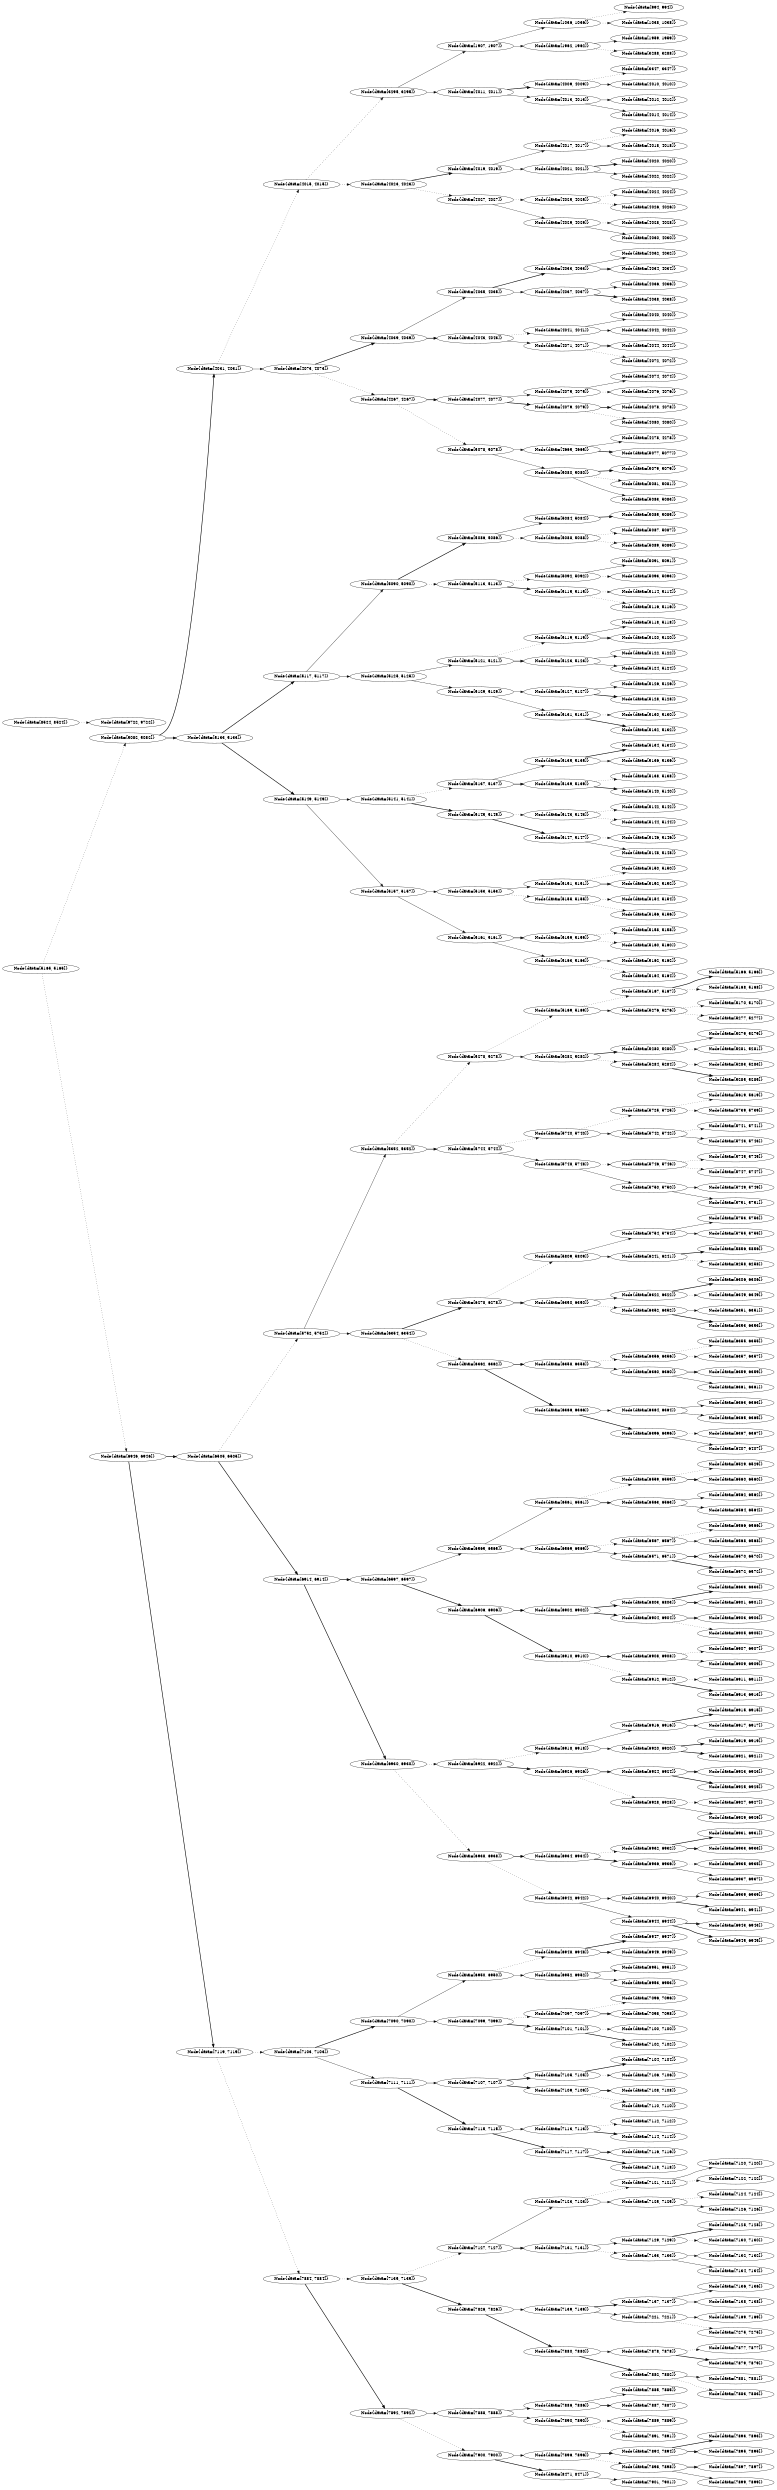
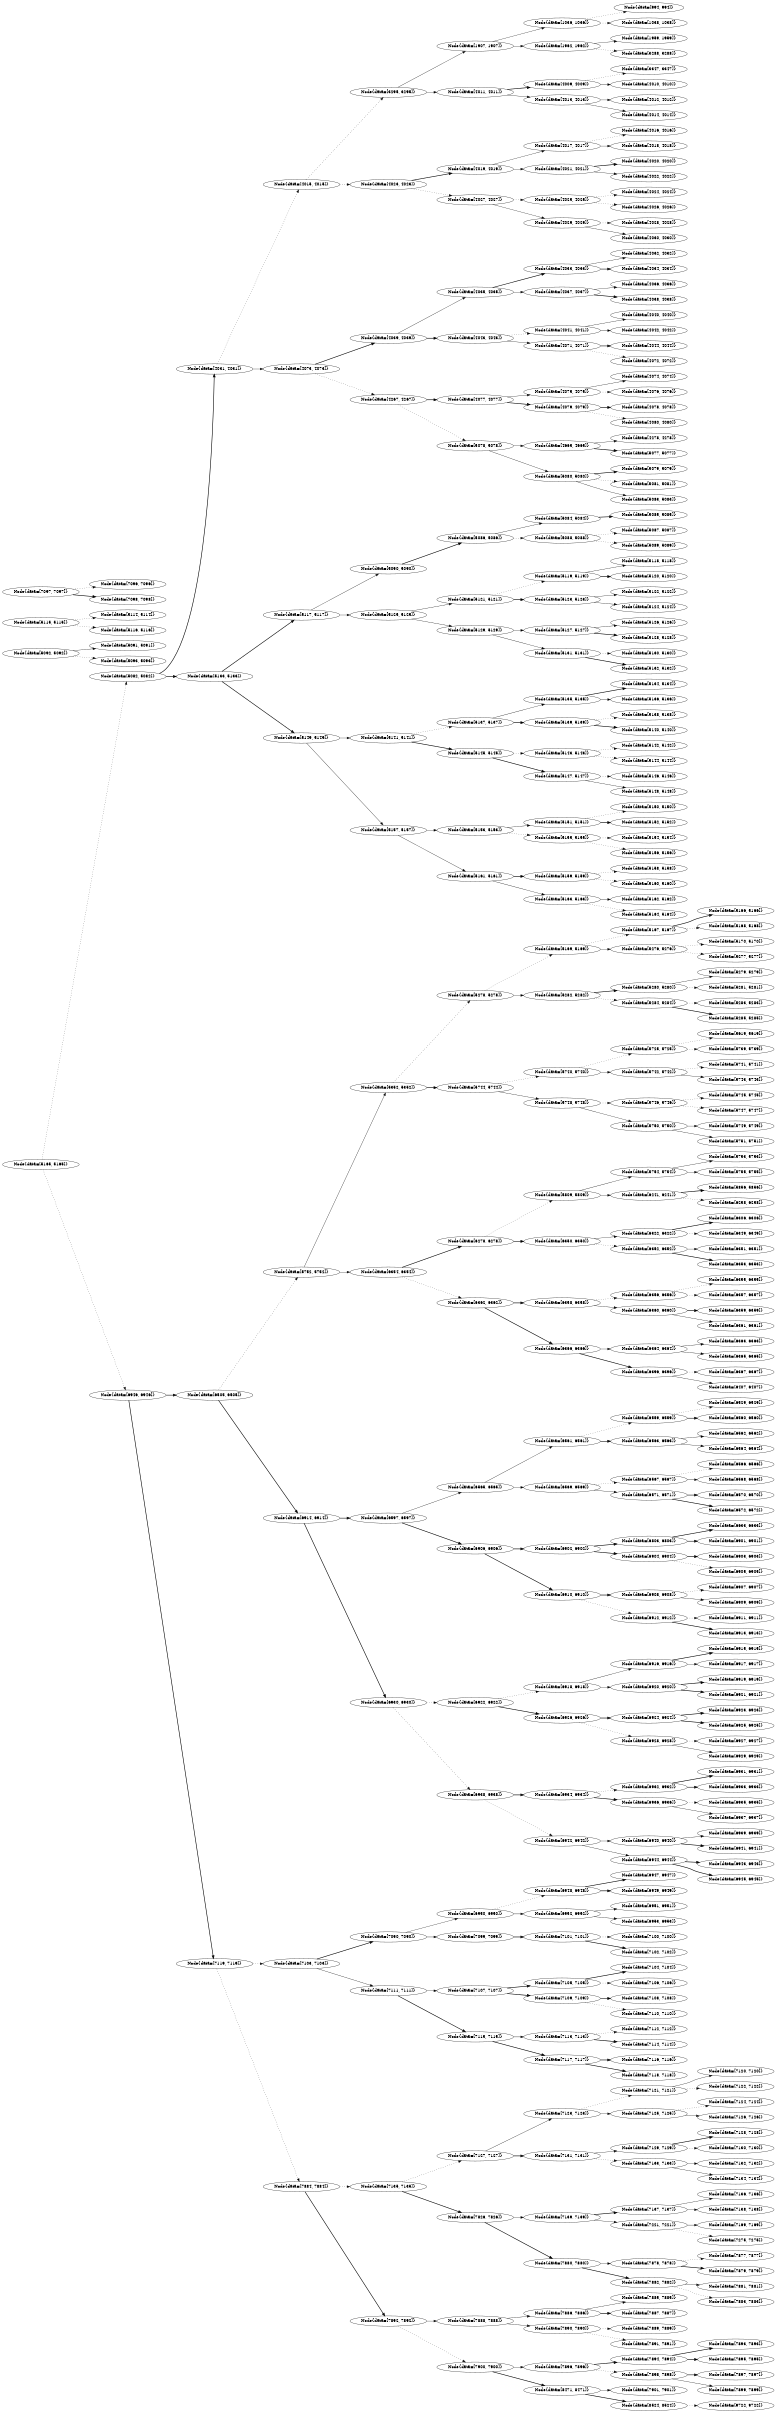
node "Node{data=[5113, 5113]}": removed
edge "Node{data=[7099, 7099]}" -> "Node{data=[7097, 7097]}": removed
edge "Node{data=[8471, 8471]}" -> "Node{data=[8524, 8524]}": added
